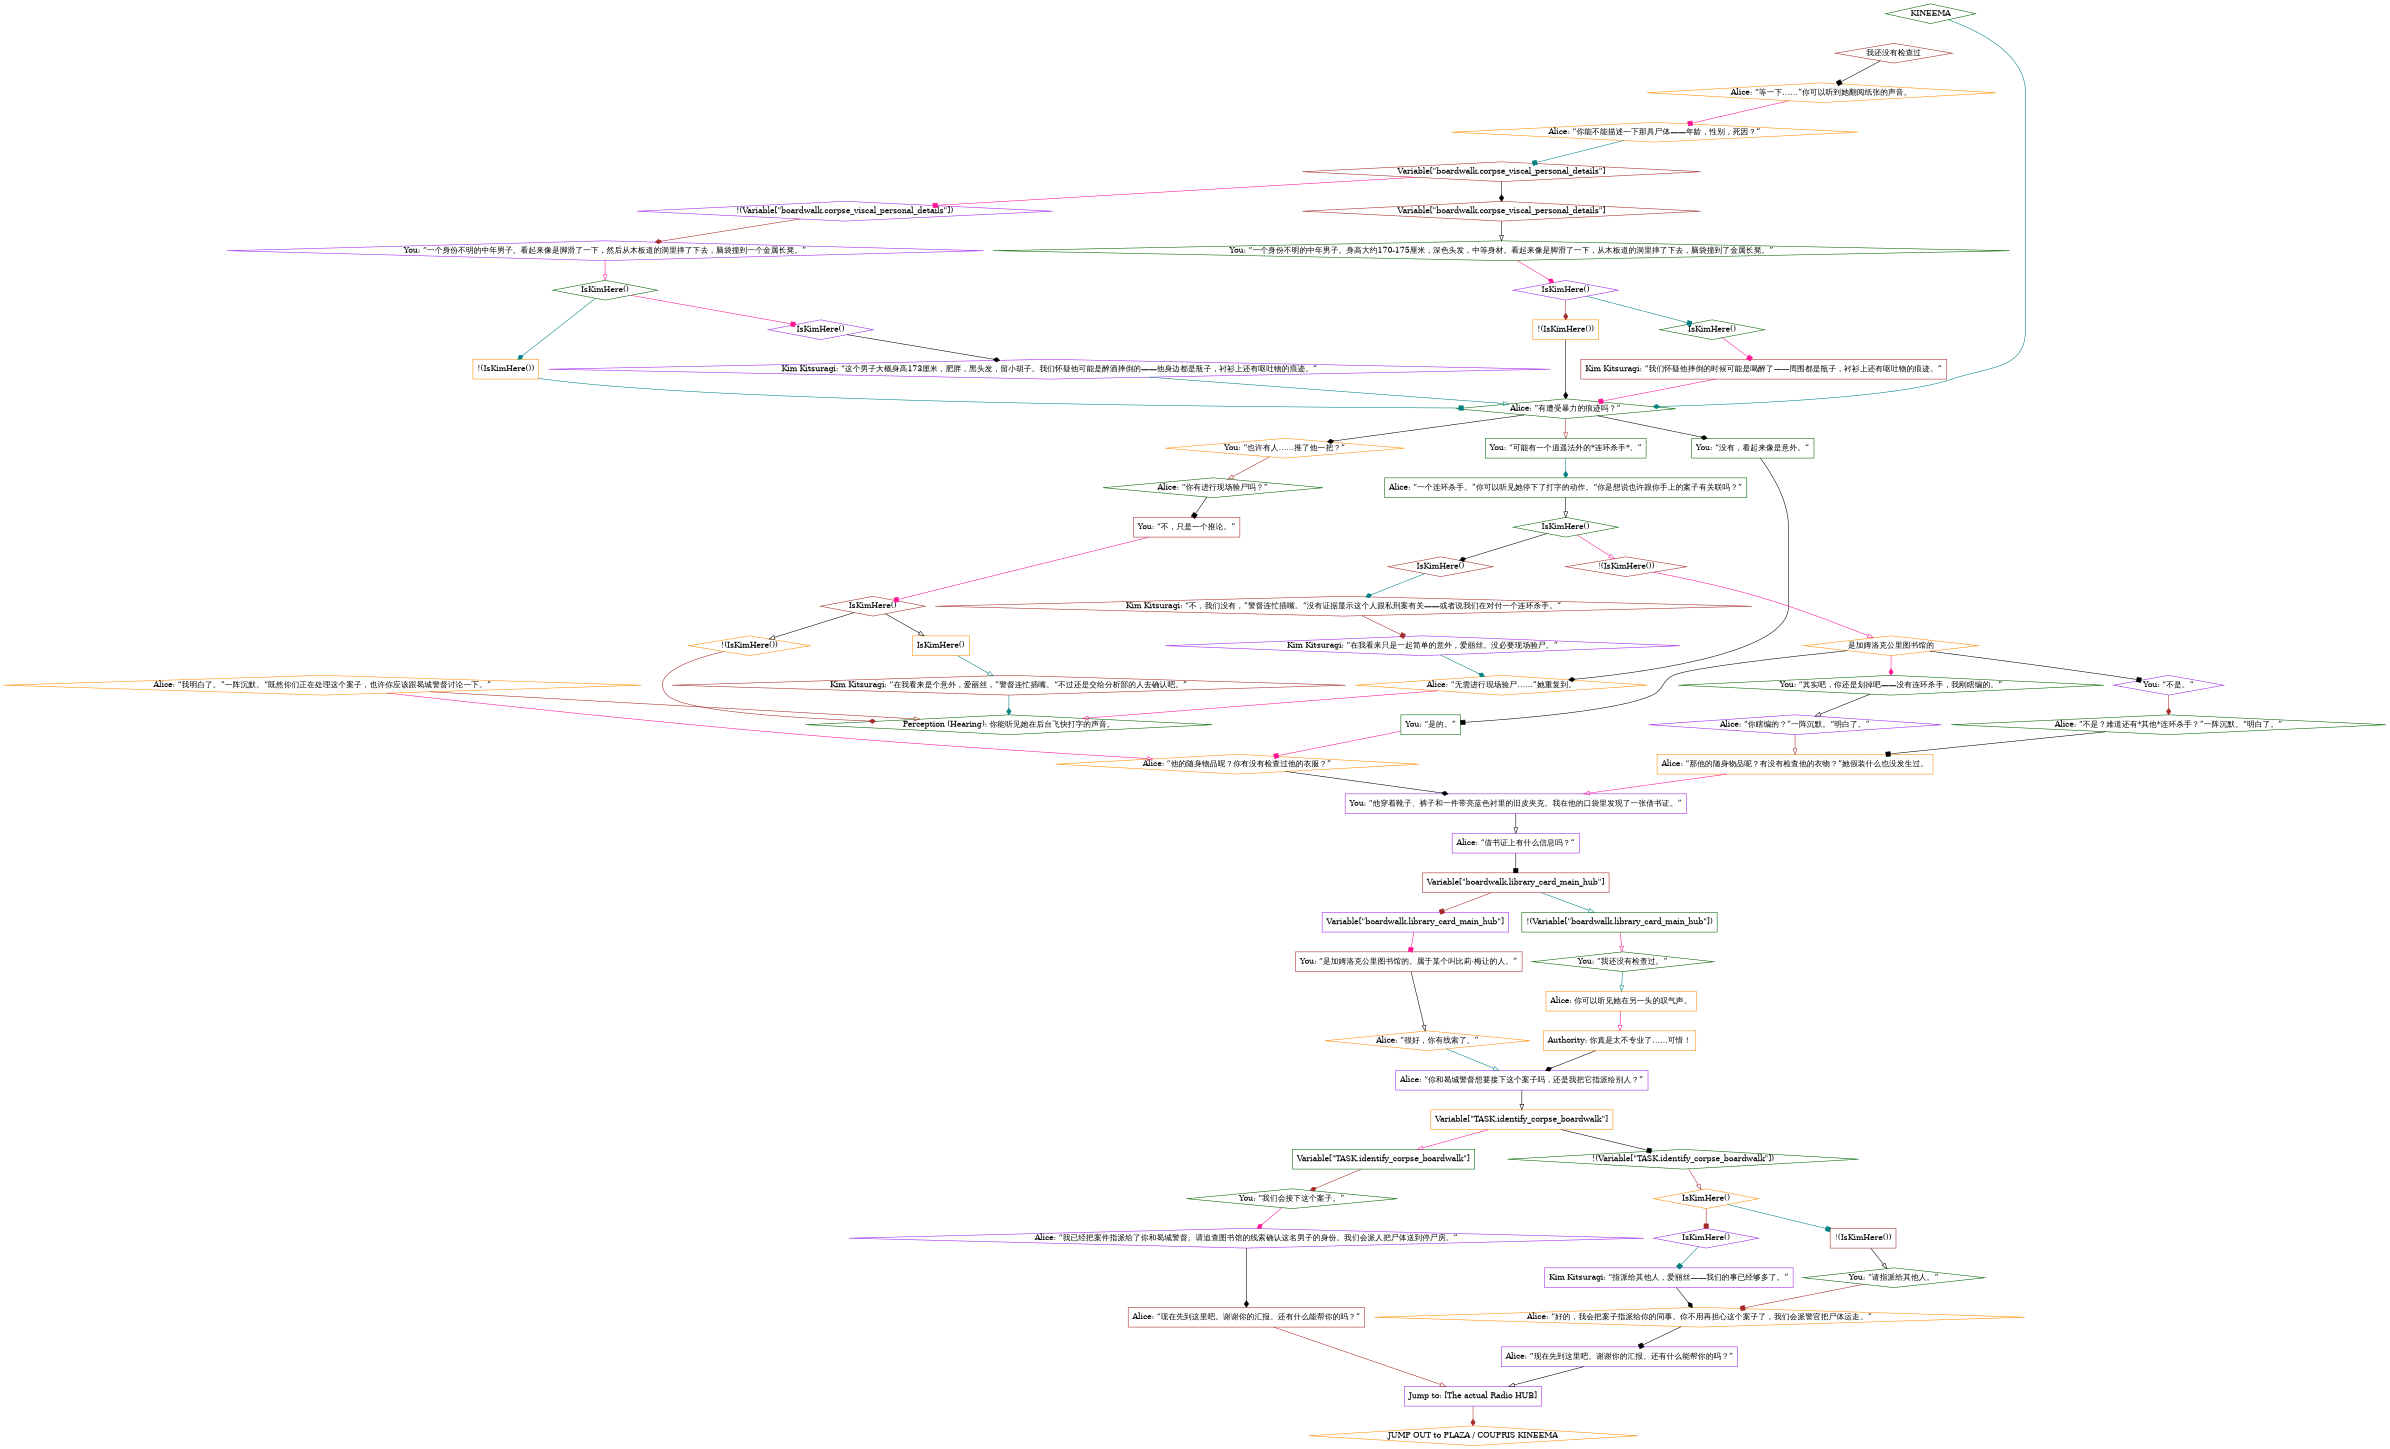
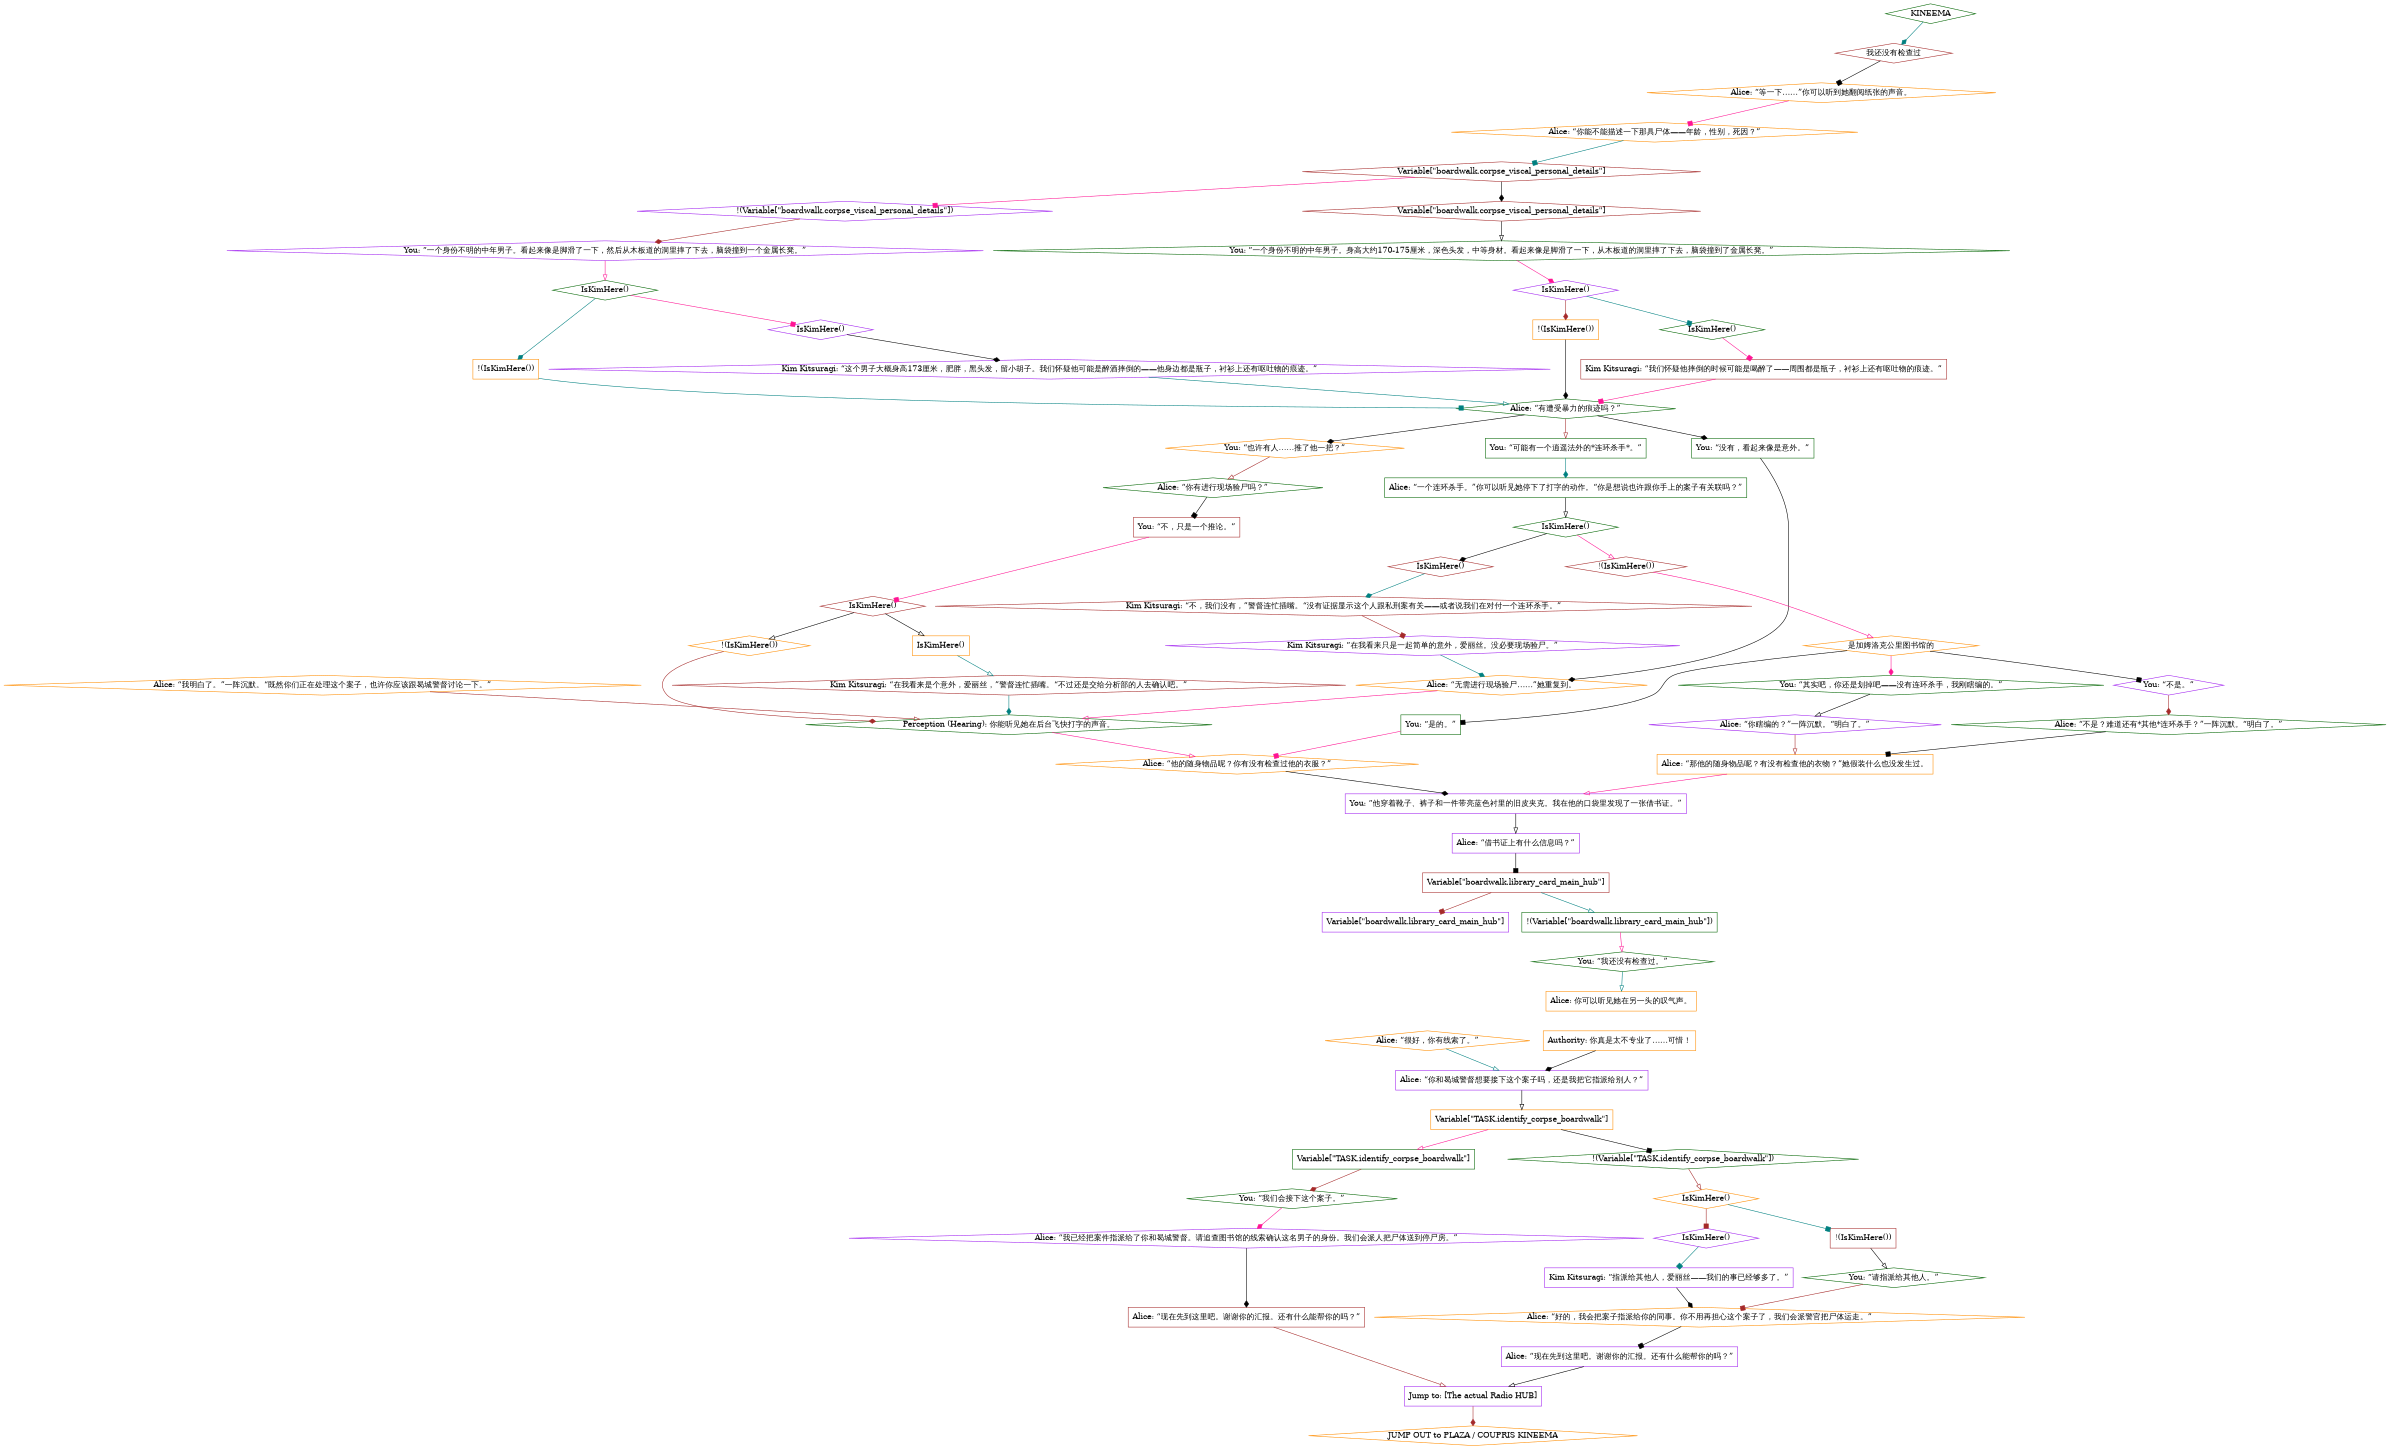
edge "KINEEMA" -> "Alice: “有遭受暴力的痕迹吗？”": now "KINEEMA" -> "我还没有检查过"
edge "Alice: “我明白了。”一阵沉默。“既然你们正在处理这个案子，也许你应该跟曷城警督讨论一下。”" -> "Alice: “他的随身物品呢？你有没有检查过他的衣服？”": now "Perception (Hearing): 你能听见她在后台飞快打字的声音。" -> "Alice: “他的随身物品呢？你有没有检查过他的衣服？”"
node "You: “是加姆洛克公里图书馆的。属于某个叫比莉·梅让的人。”": removed
edge "Alice: 你可以听见她在另一头的叹气声。" -> "Authority: 你真是太不专业了……可惜！": removed
